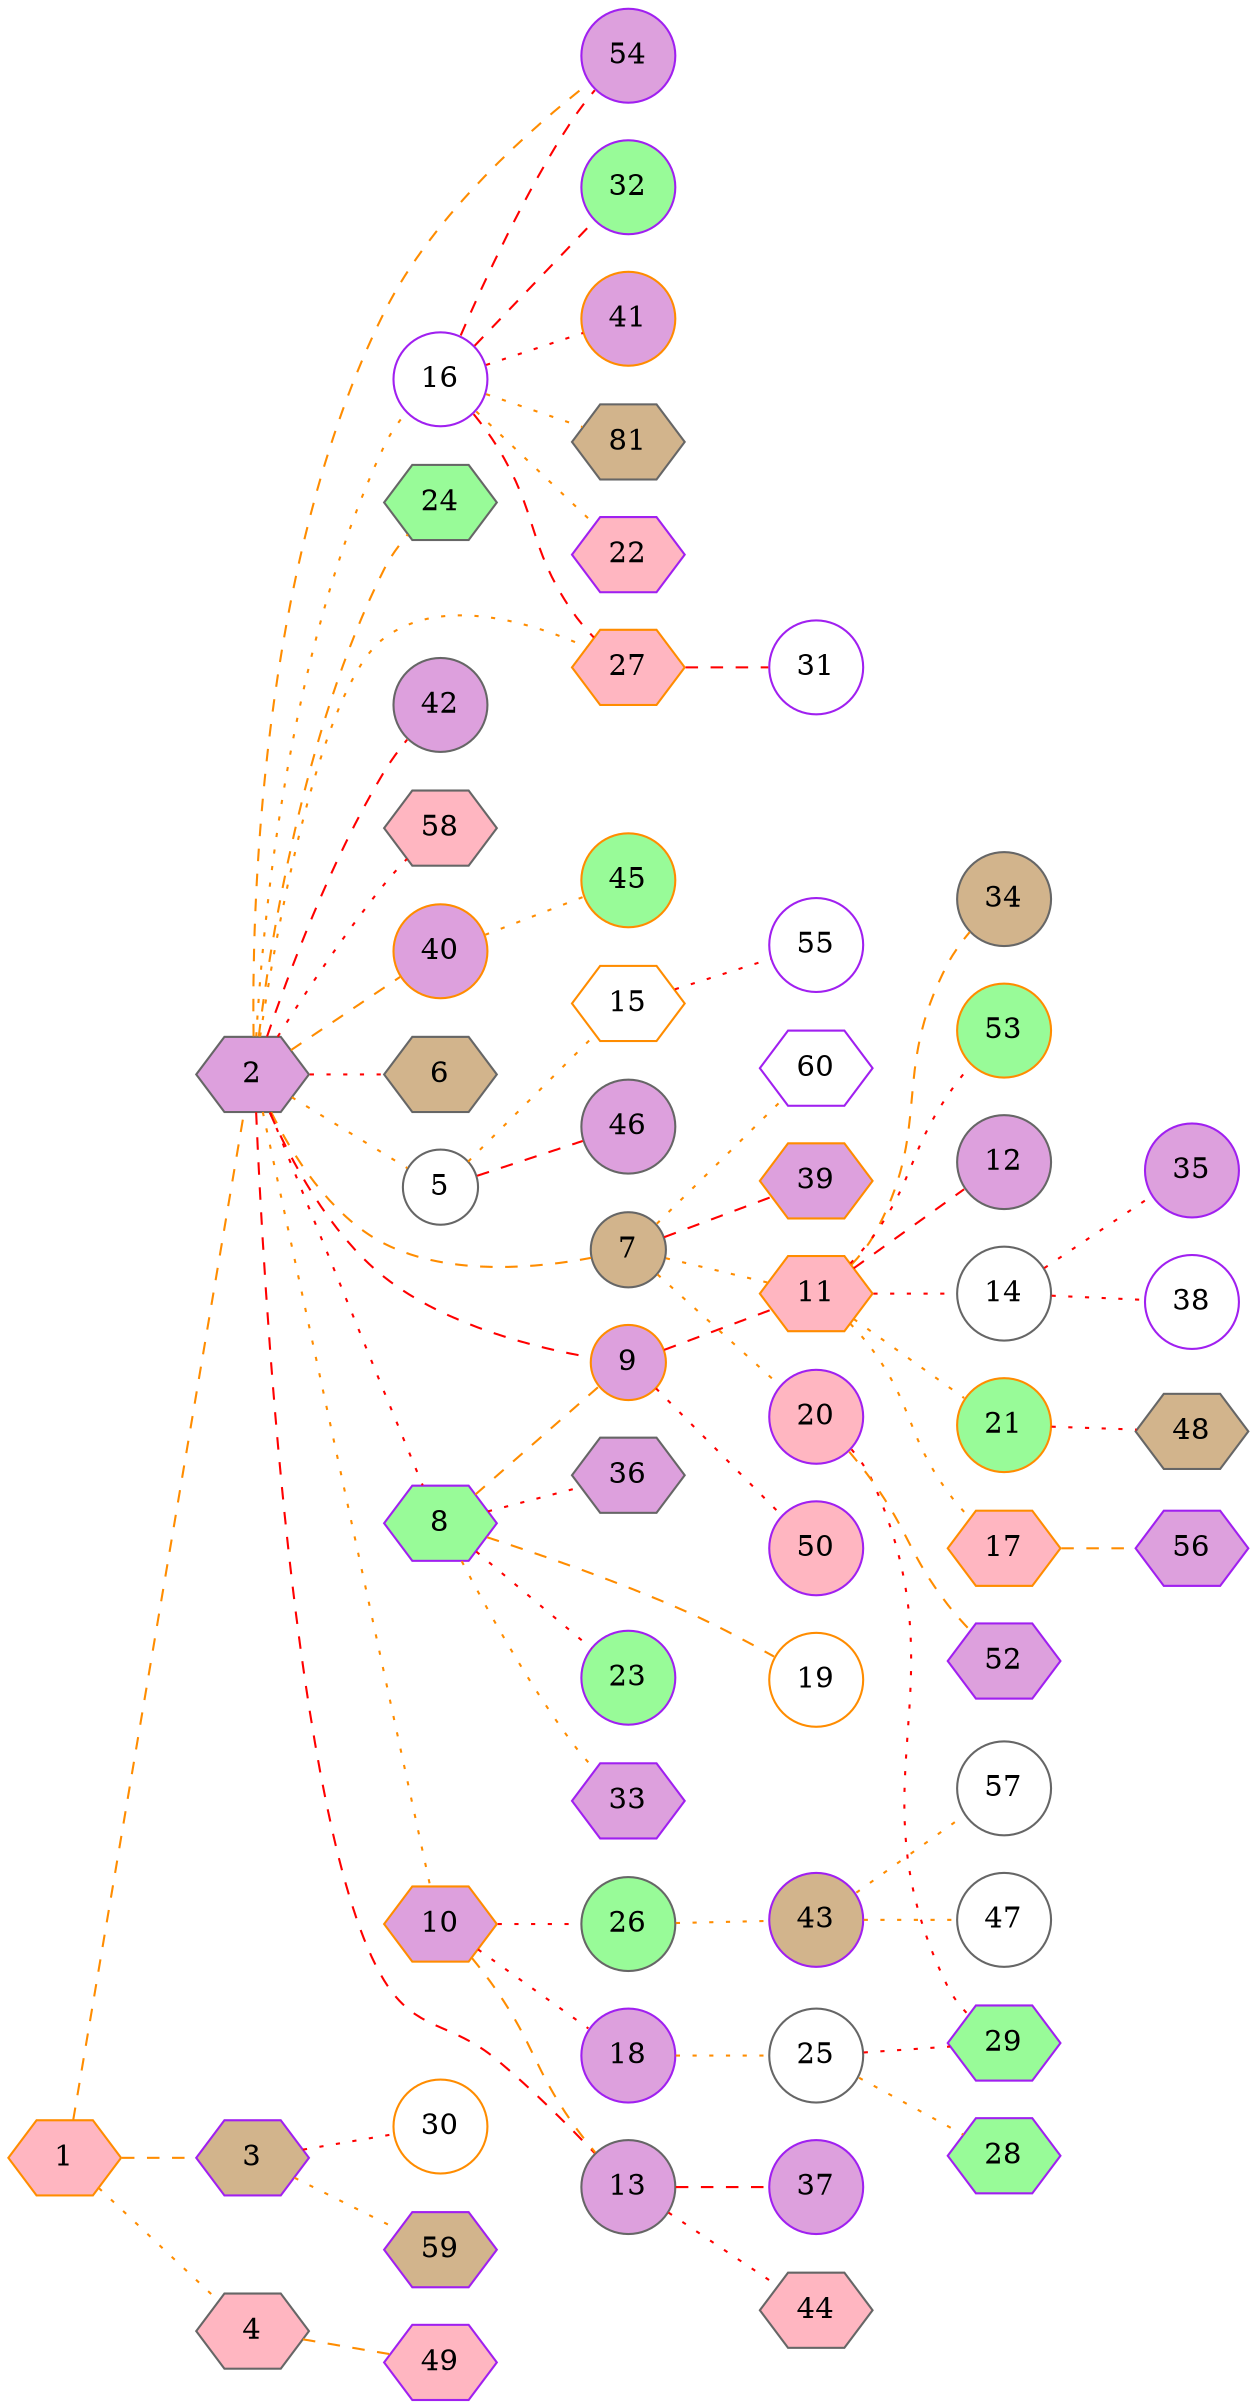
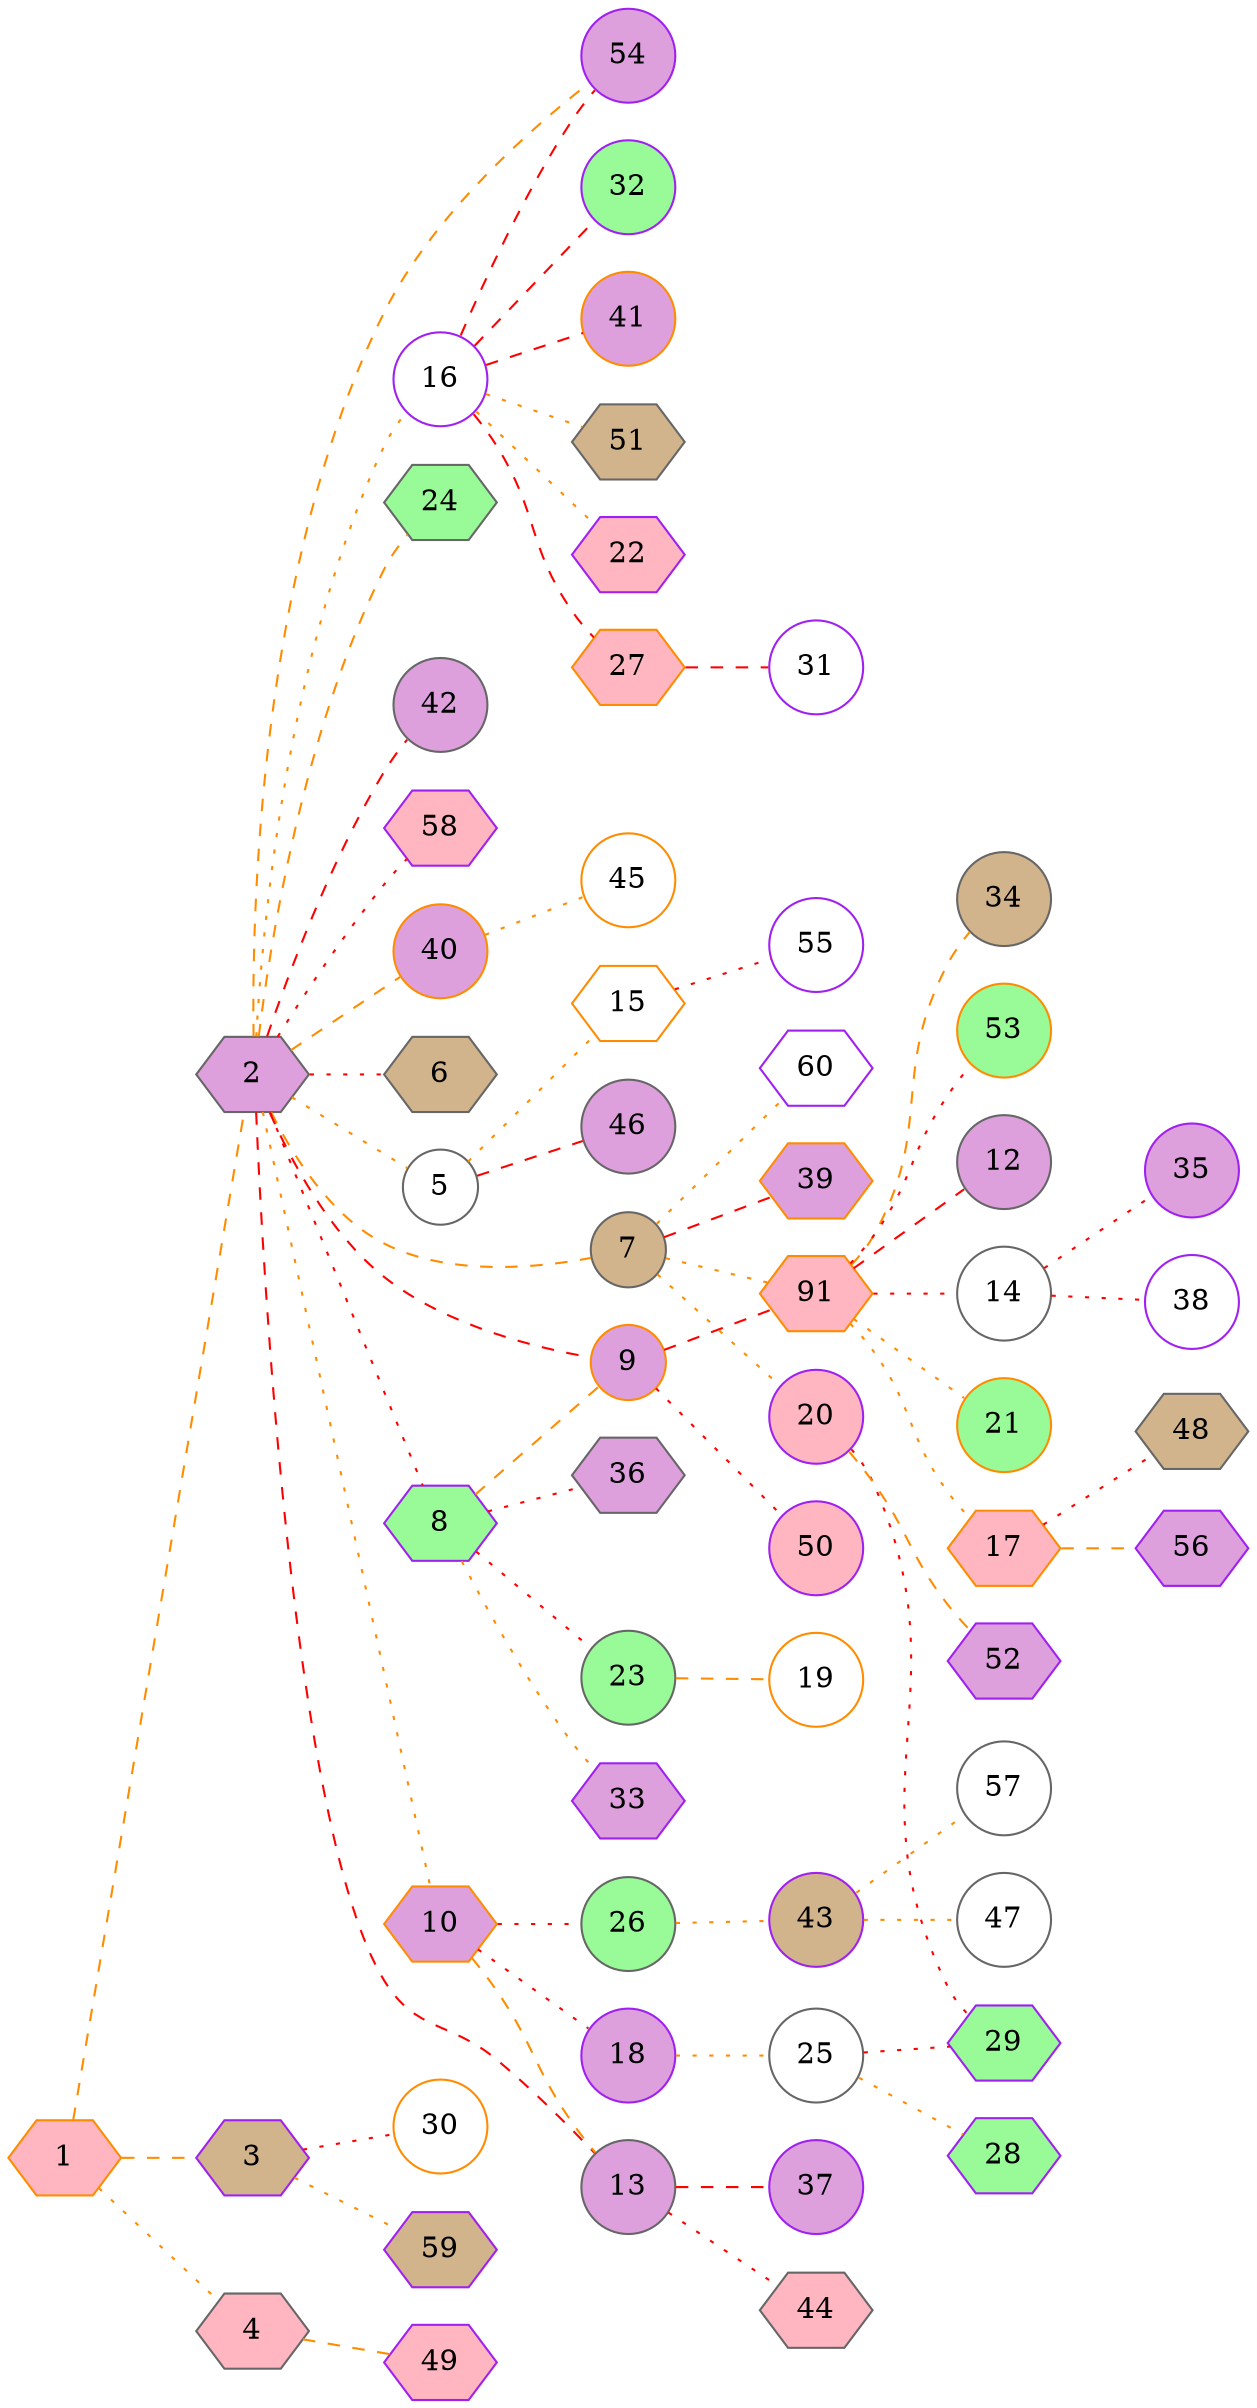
edge "41" -- "16": style dotted -> dashed
node "81": label "81" -> "51"
edge "27" -- "2": removed
node "58": color gray40 -> purple
node "45": fillcolor palegreen -> white
node "11": label "11" -> "91"
edge "21" -- "48": now "17" -- "48"
edge "8" -- "19": now "23" -- "19"
node "23": color purple -> gray40
